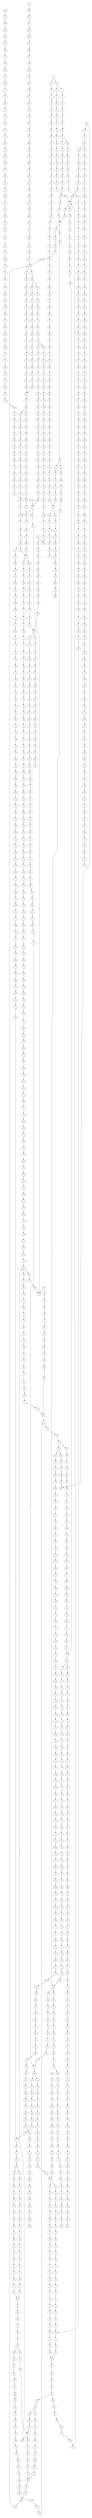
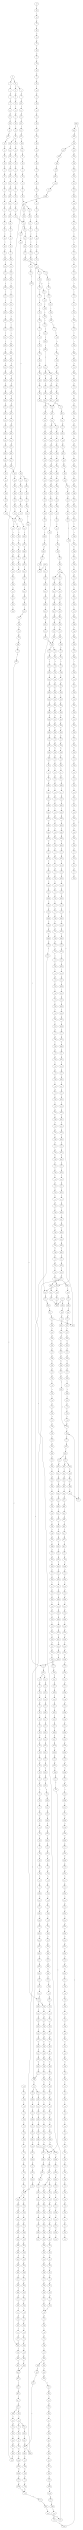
node "S1006": added
